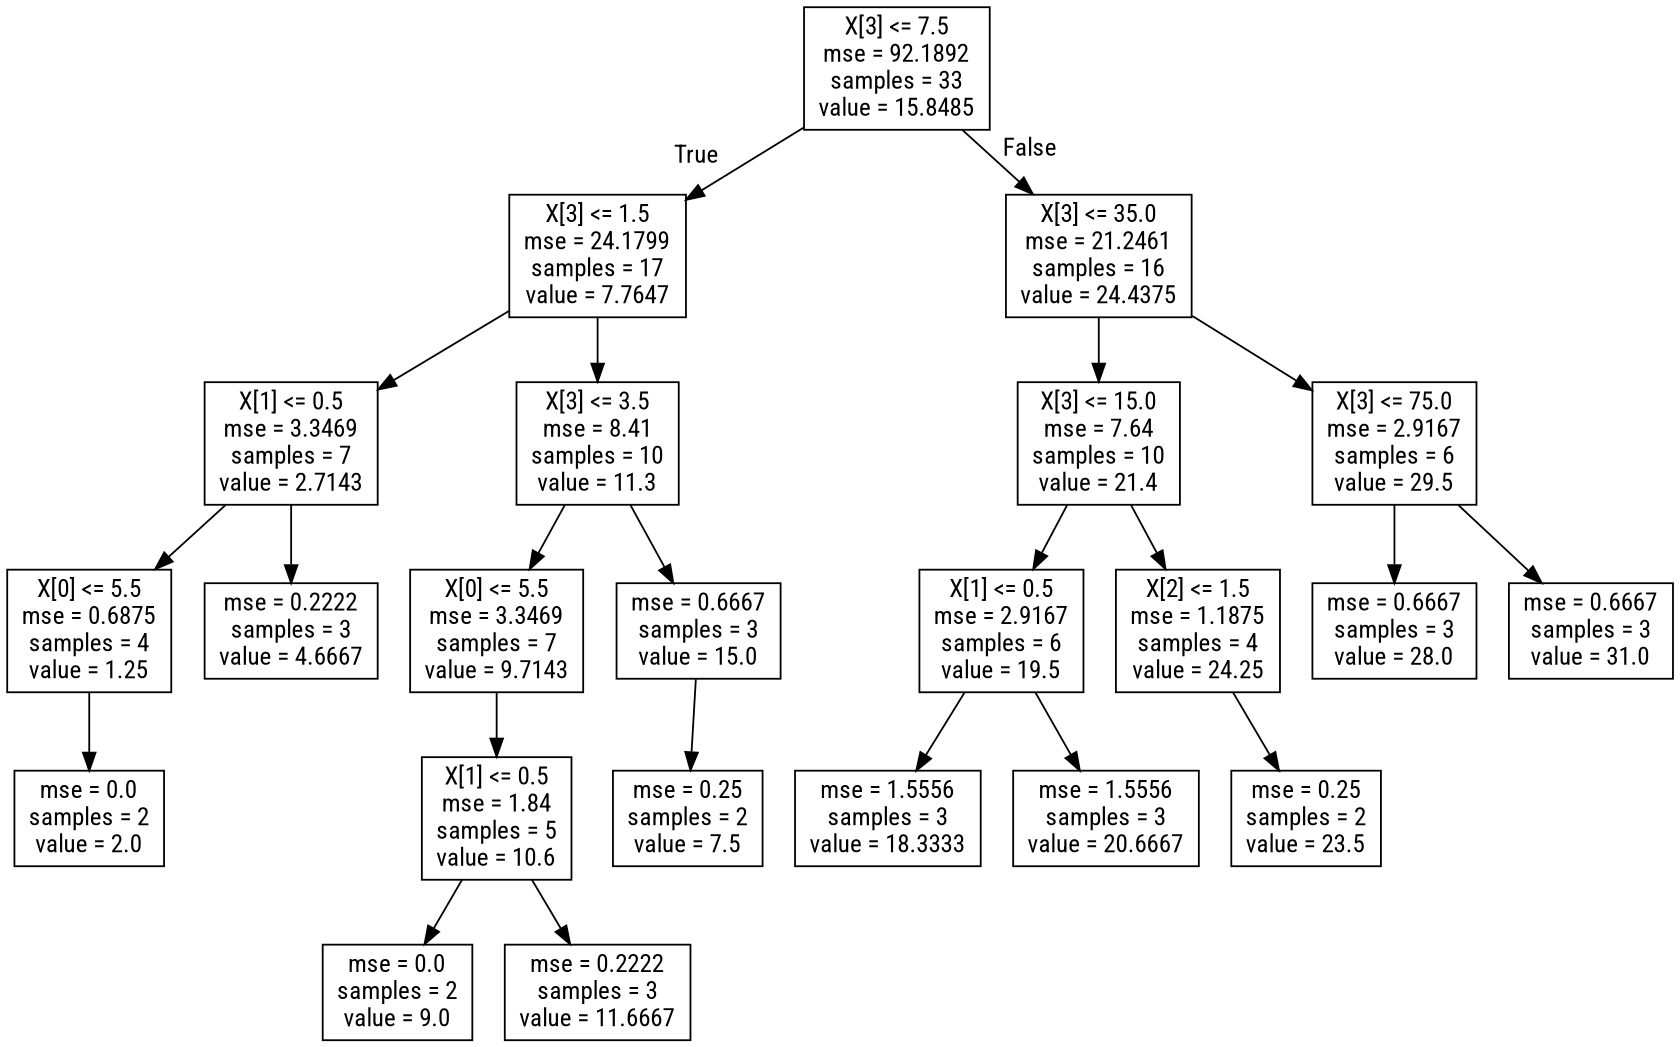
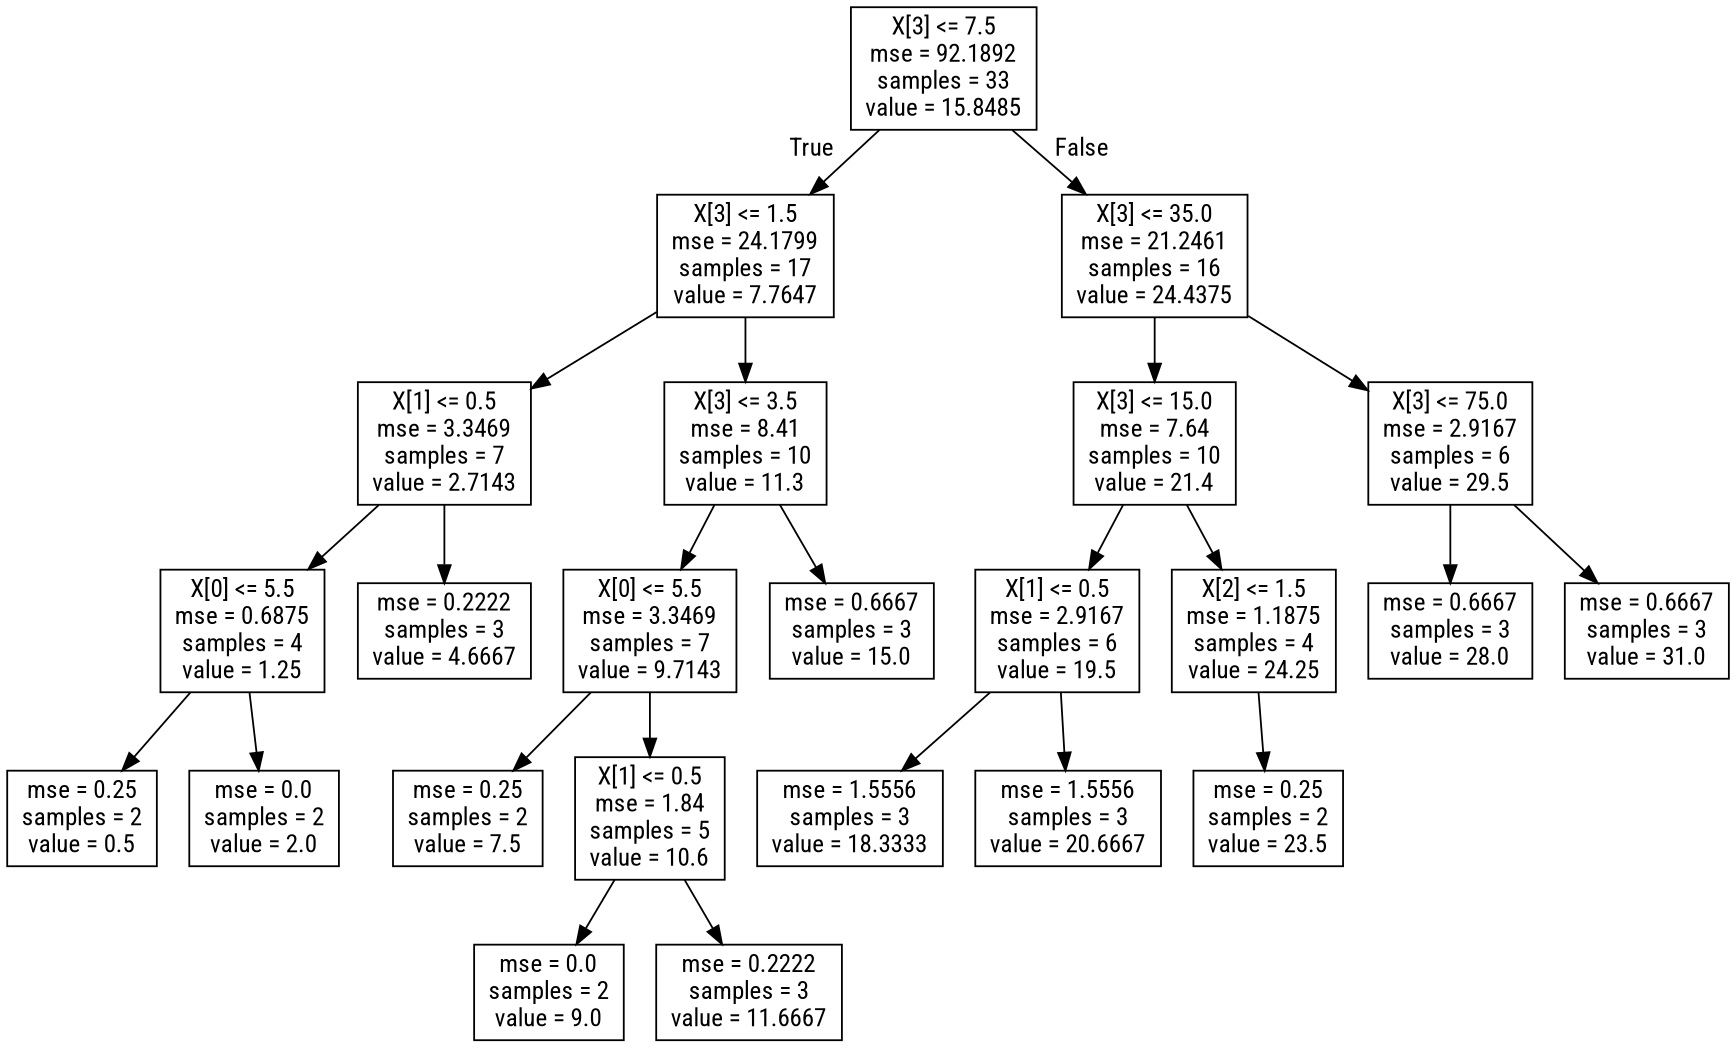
edge "mse = 0.6667 samples = 3 value = 15.0" -> "mse = 0.25 samples = 2 value = 7.5": now "X[0] <= 5.5 mse = 3.3469 samples = 7 value = 9.7143" -> "mse = 0.25 samples = 2 value = 7.5"
node "mse = 0.25 samples = 2 value = 0.5": added
